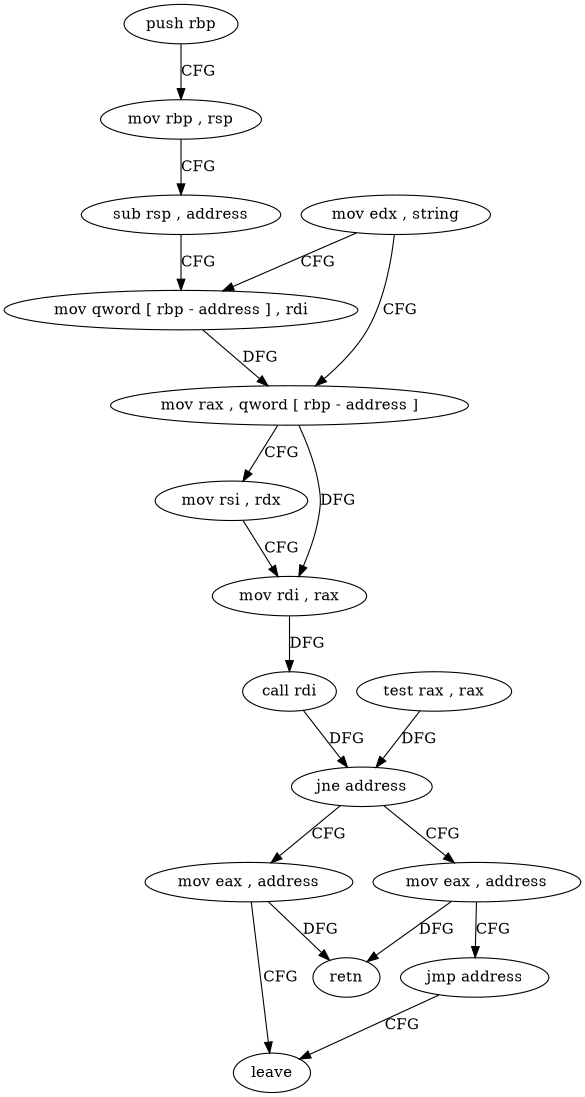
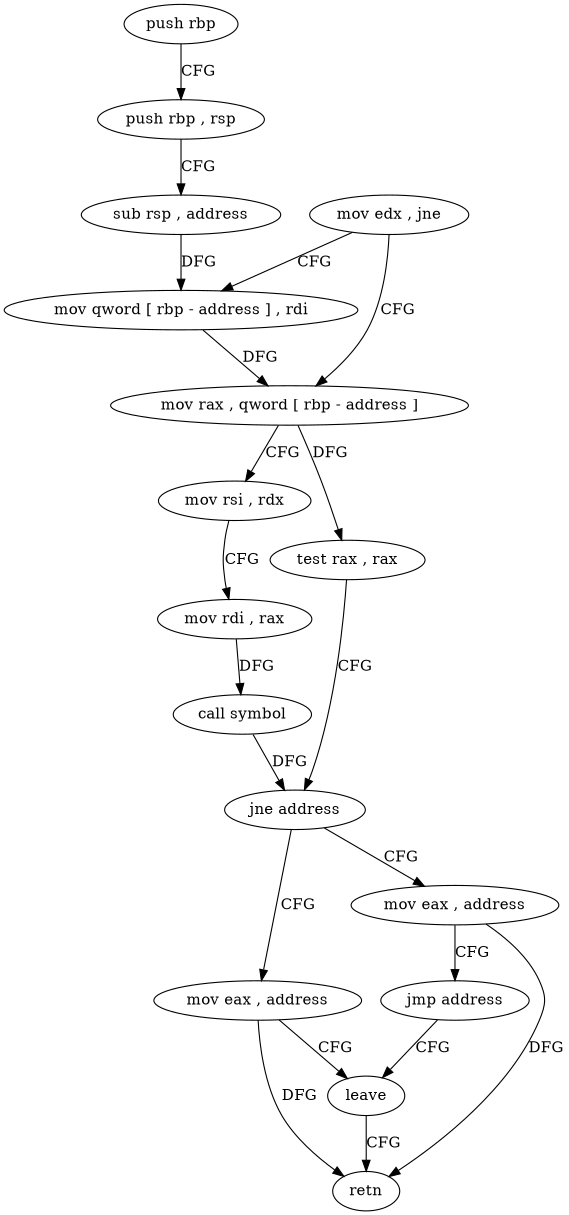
node "mov rbp , rsp": label "mov rbp , rsp" -> "push rbp , rsp"
node "mov edx , string": label "mov edx , string" -> "mov edx , jne"
edge "sub rsp , address" -> "mov qword [ rbp - address ] , rdi": label "CFG" -> "DFG"
edge "mov rax , qword [ rbp - address ]" -> "mov rdi , rax": now "mov rax , qword [ rbp - address ]" -> "test rax , rax"
node "call rdi": label "call rdi" -> "call symbol"
edge "test rax , rax" -> "jne address": label "DFG" -> "CFG"
edge "leave" -> "retn": added, label "CFG"
